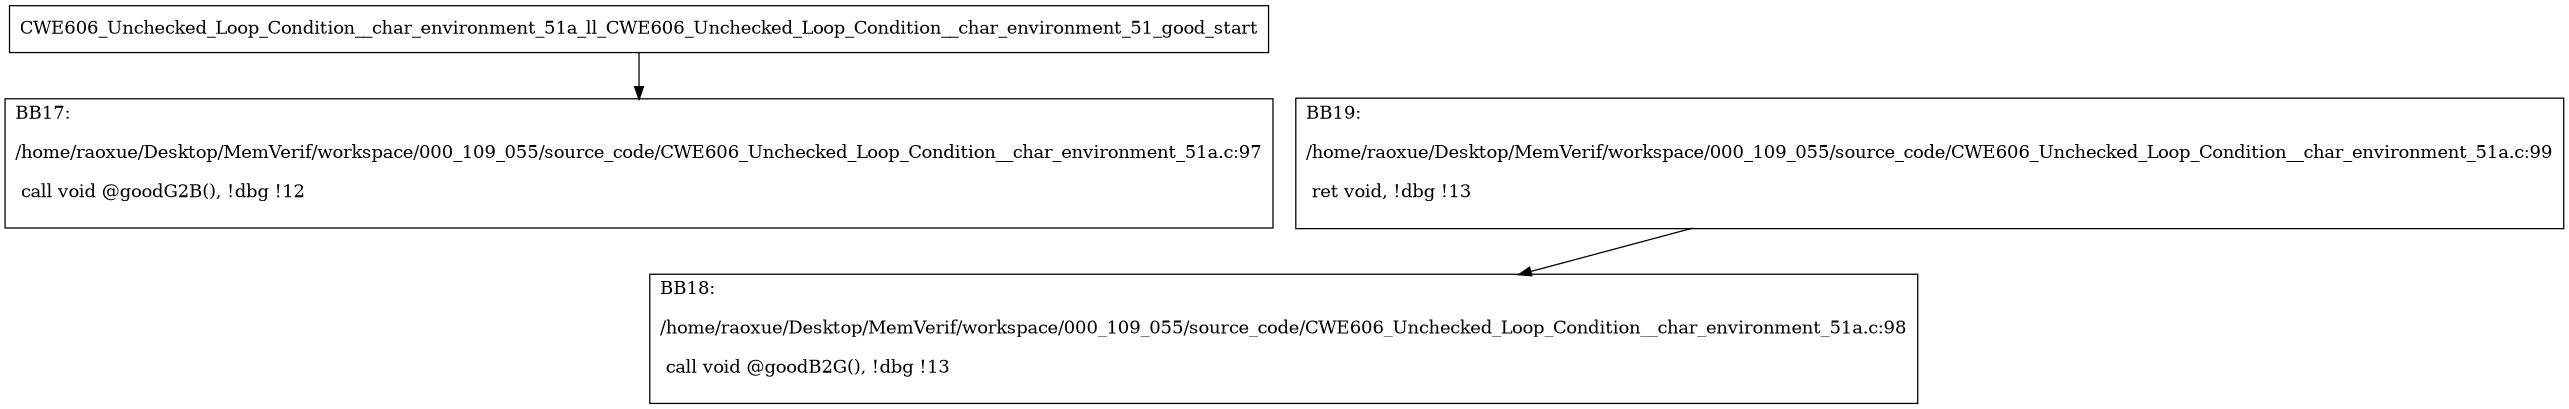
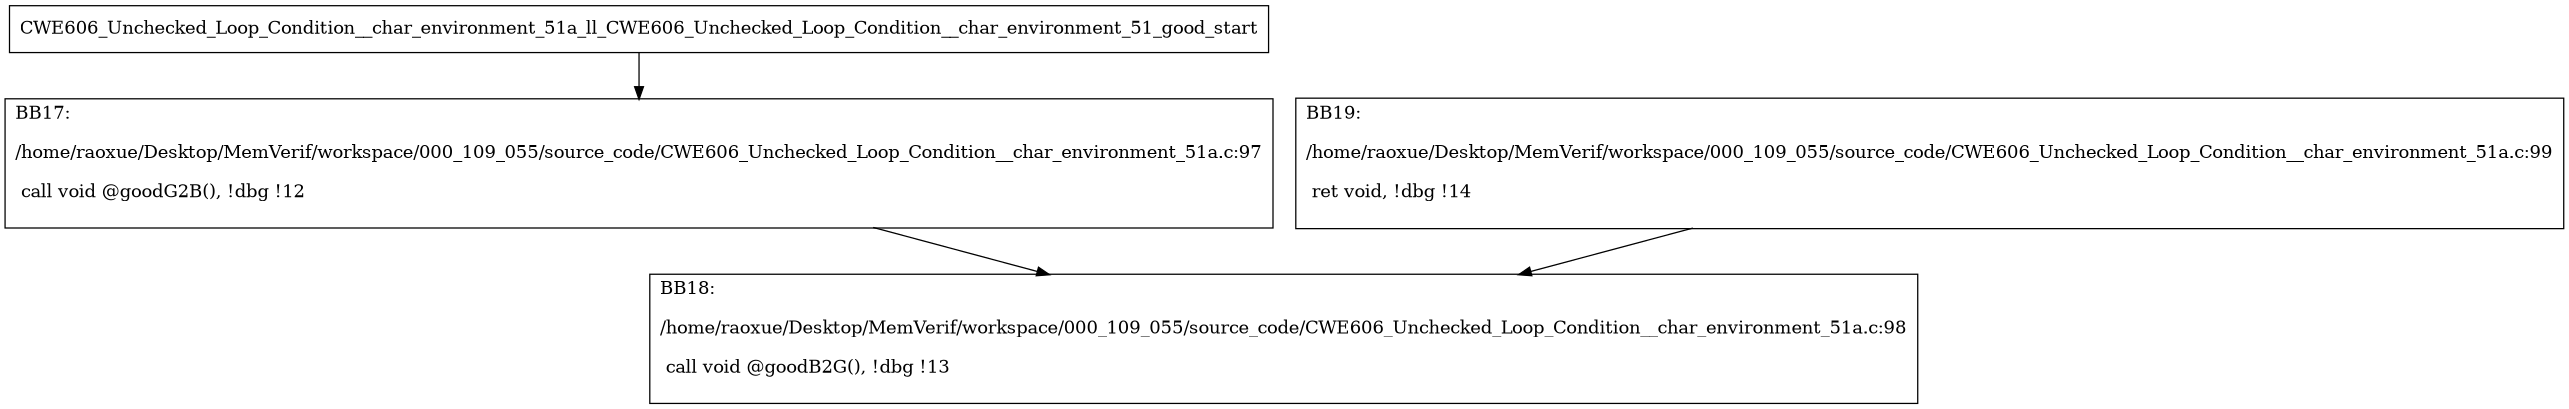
node "BB19:": text "ret void, !dbg !13" -> "ret void, !dbg !14"
edge "BB17:" -> "BB18:": added
